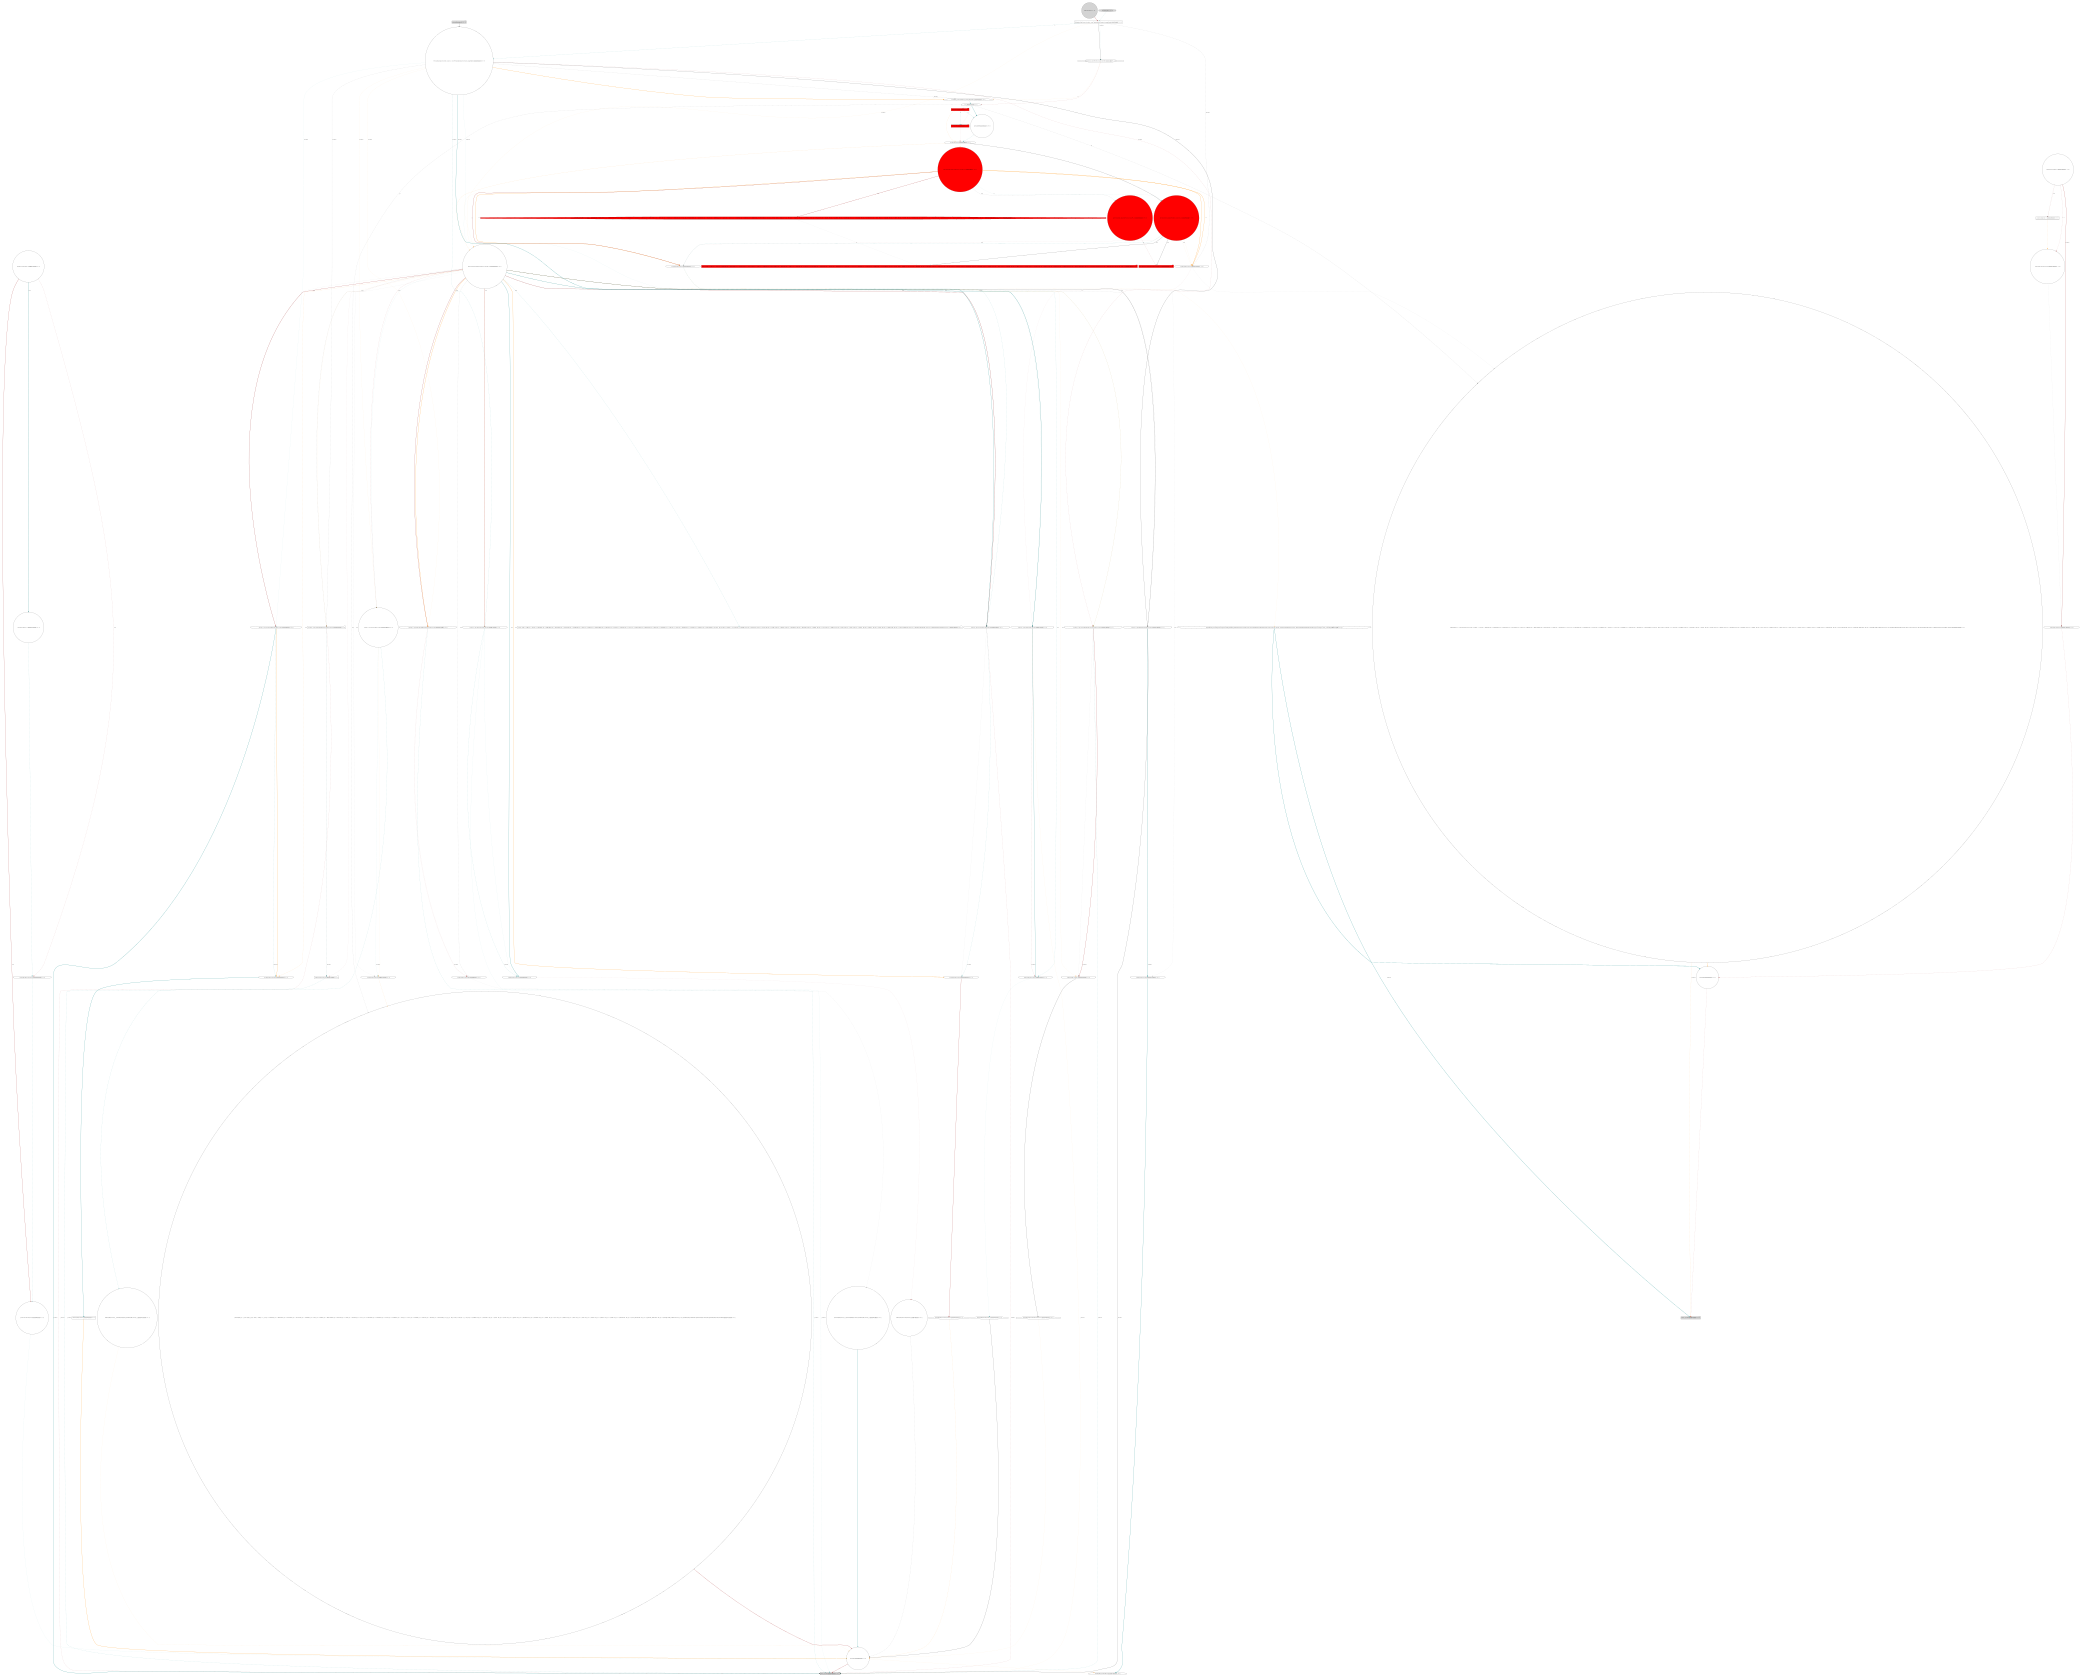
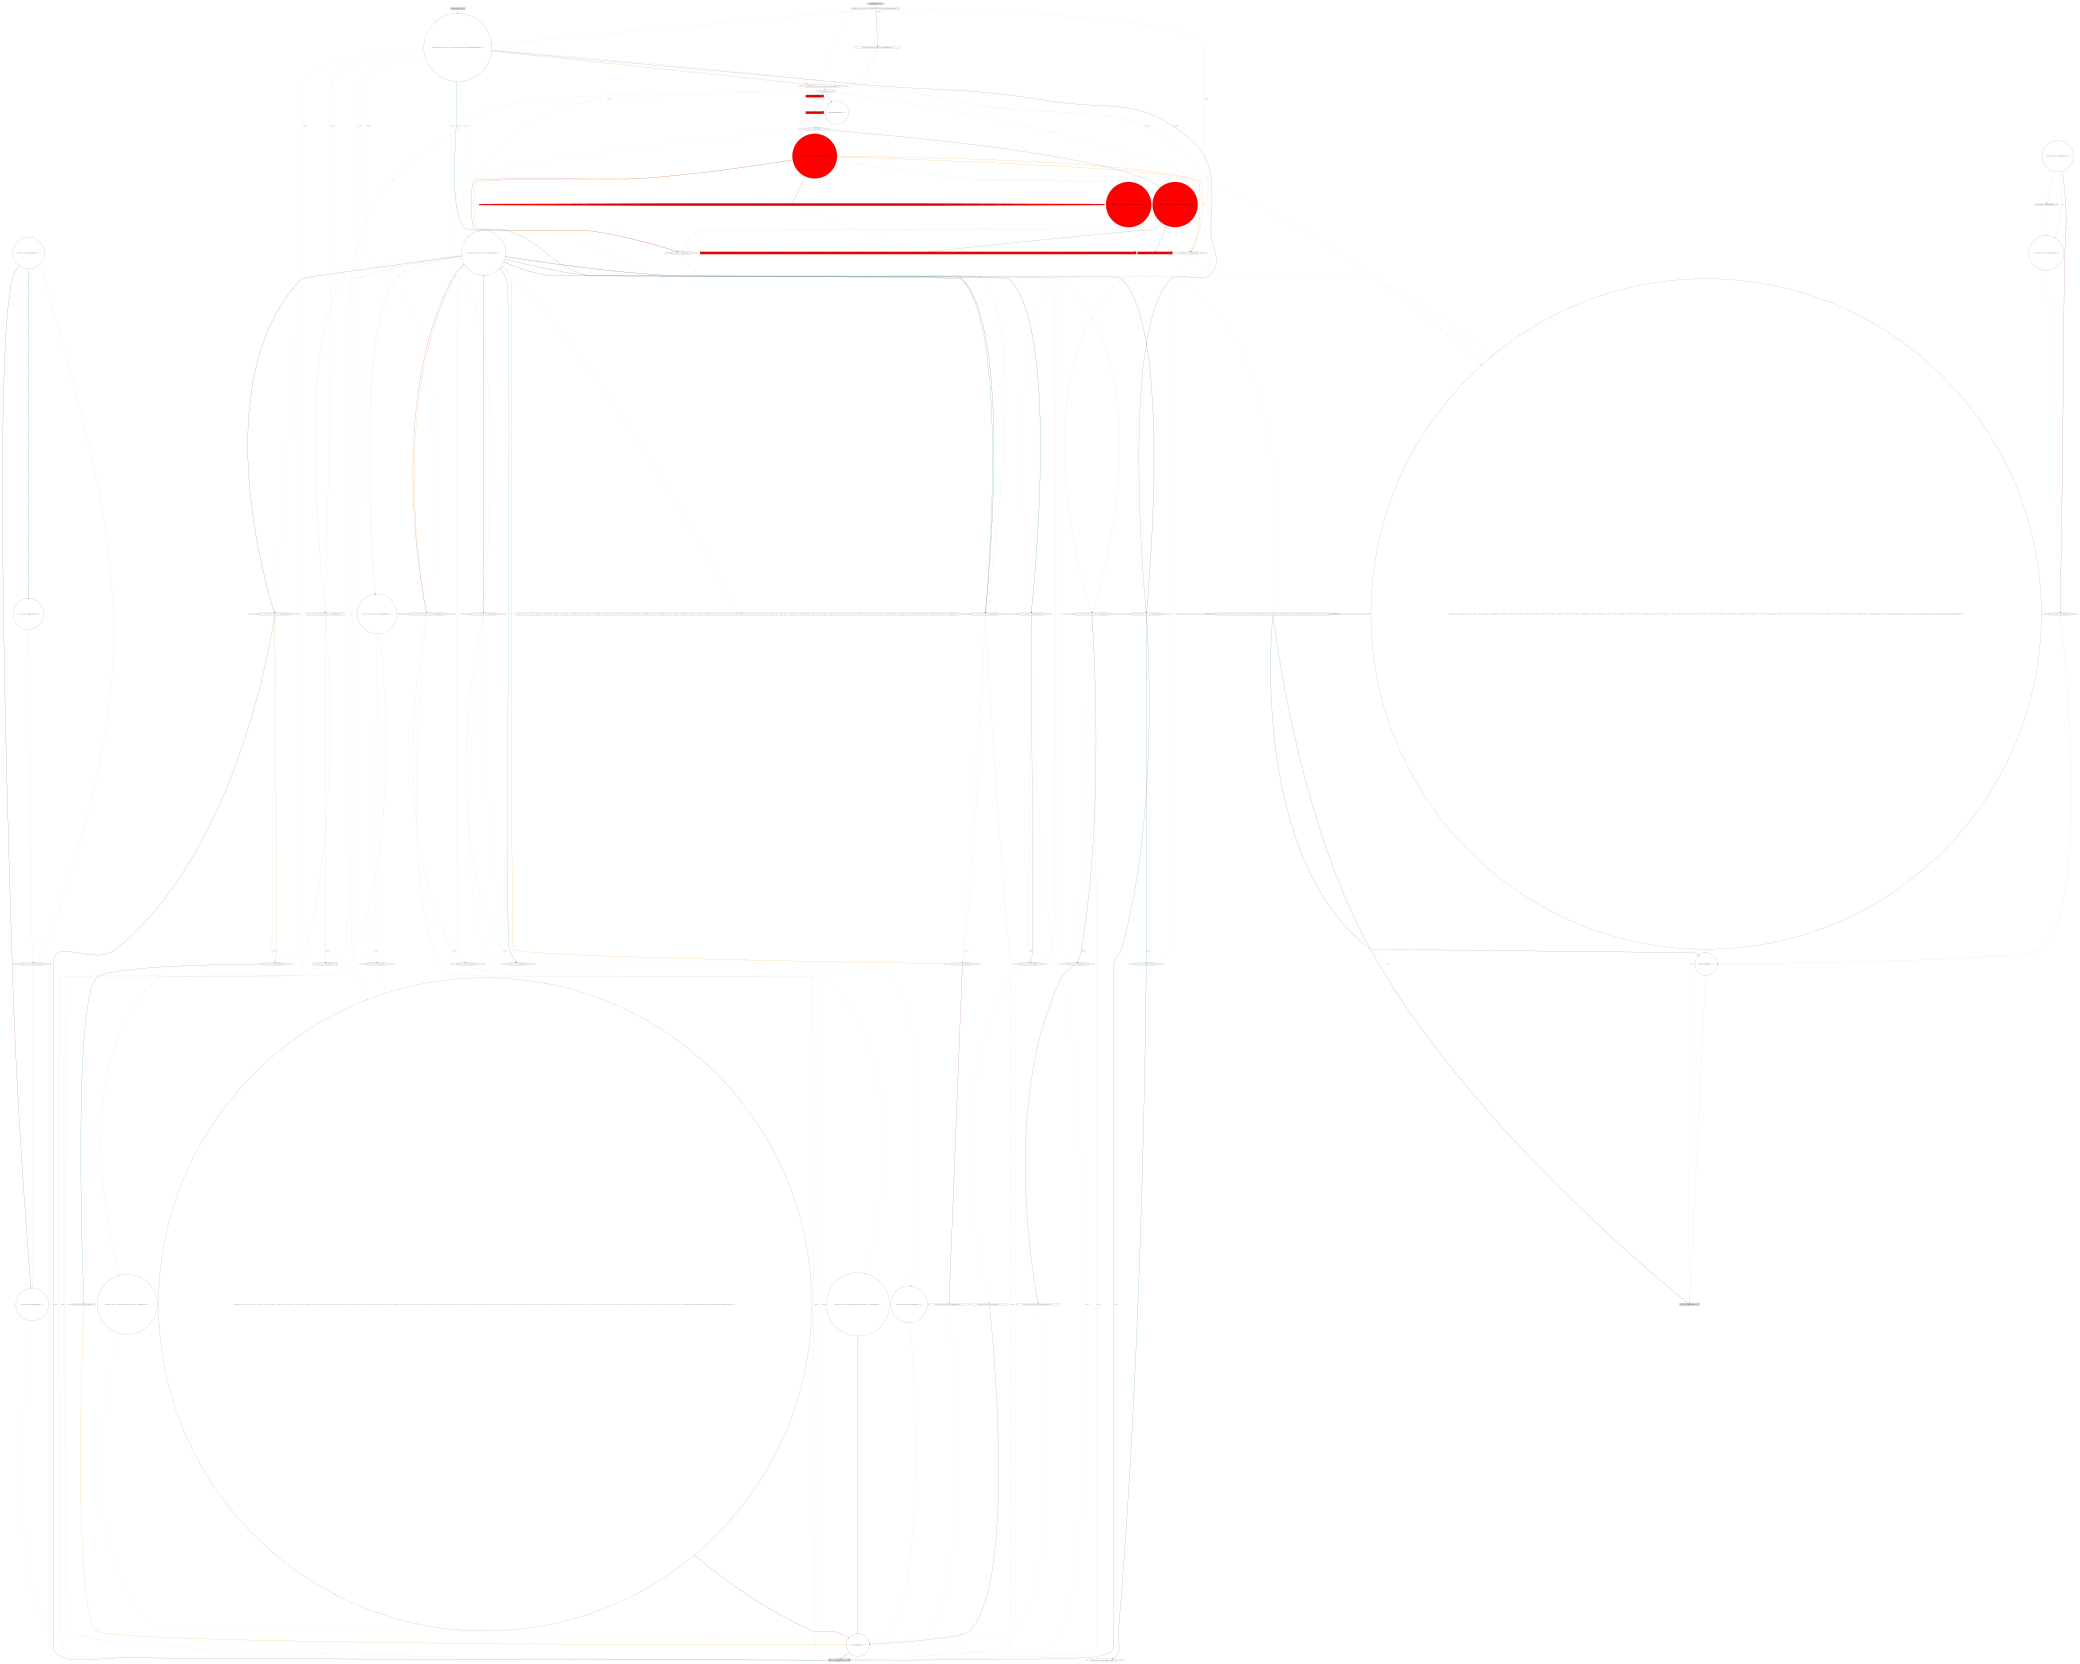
node "tableIdentifier['0', '1', '0']": removed
